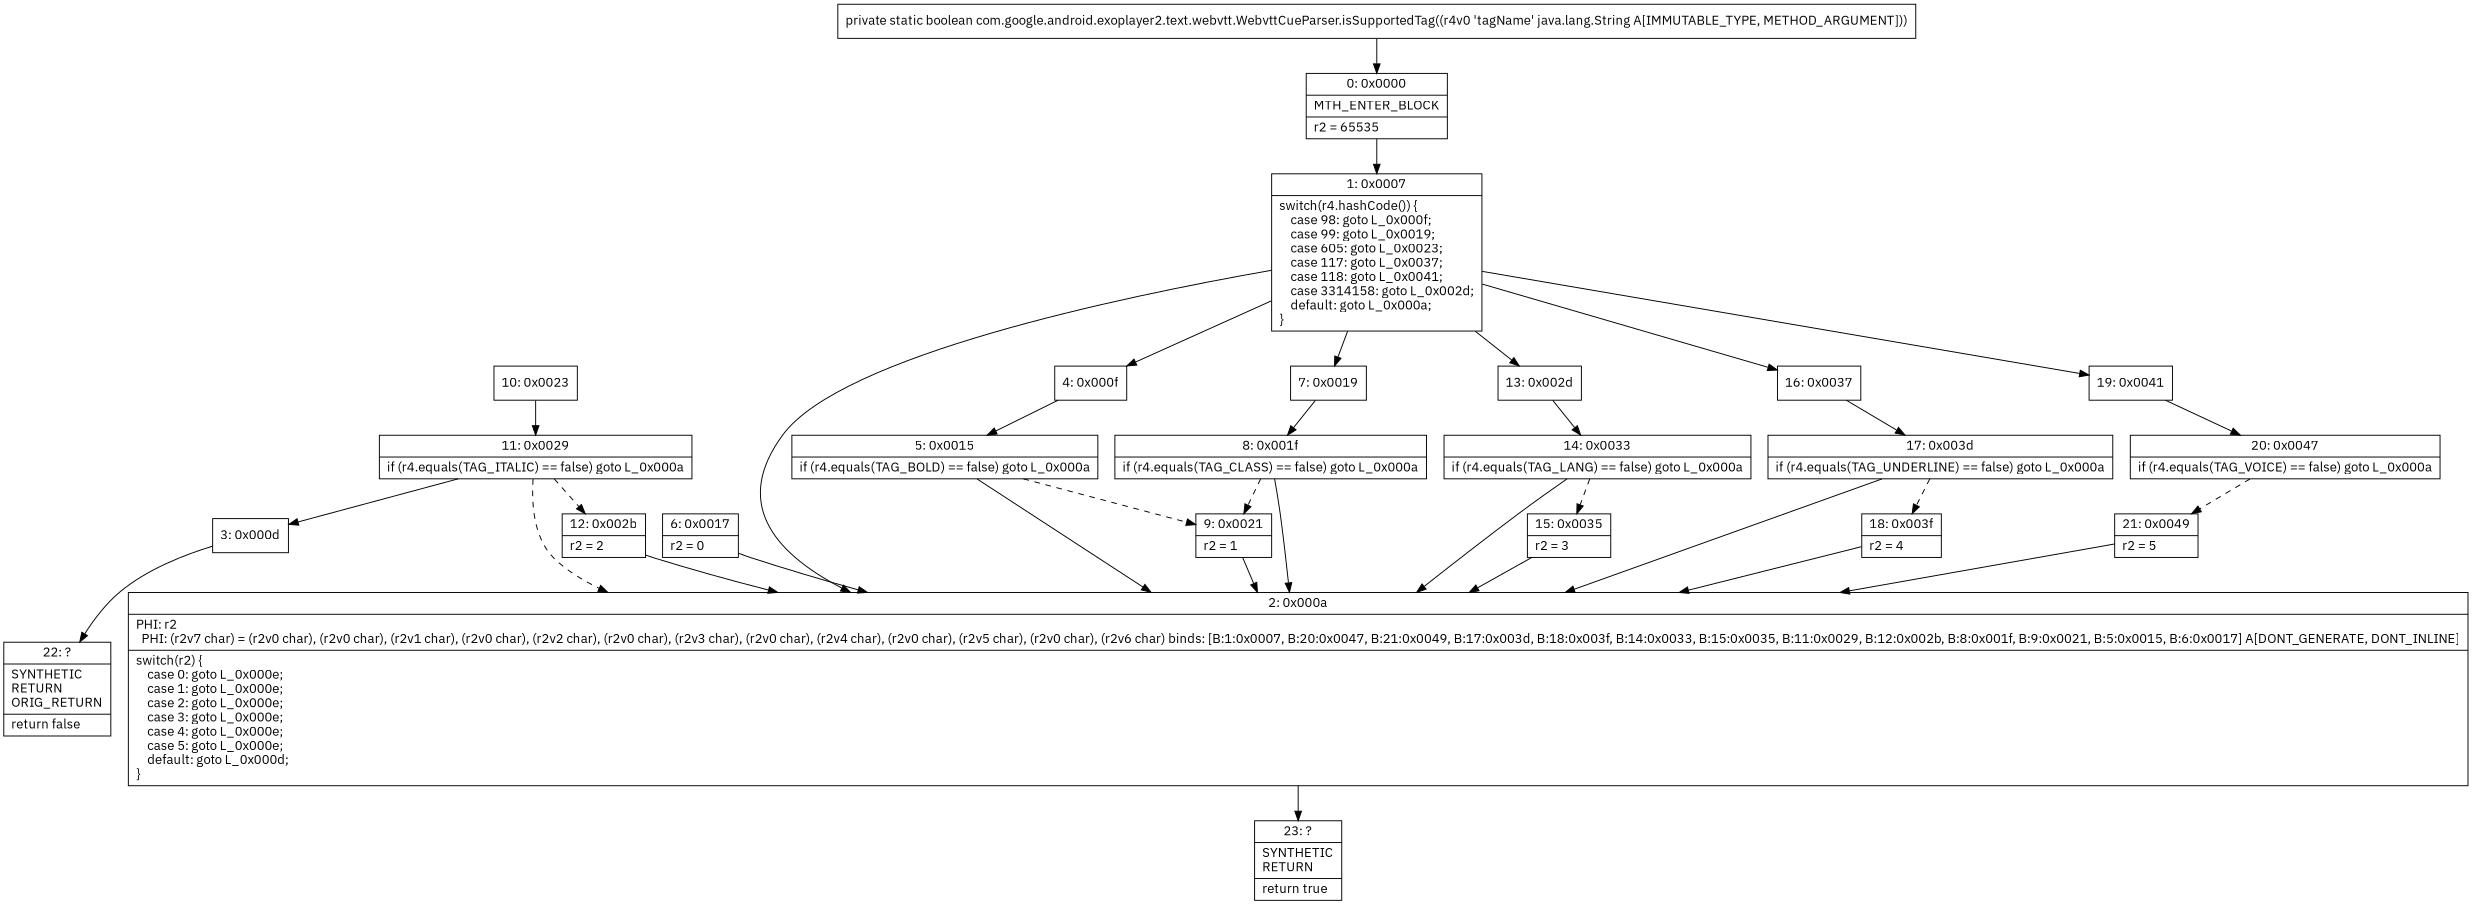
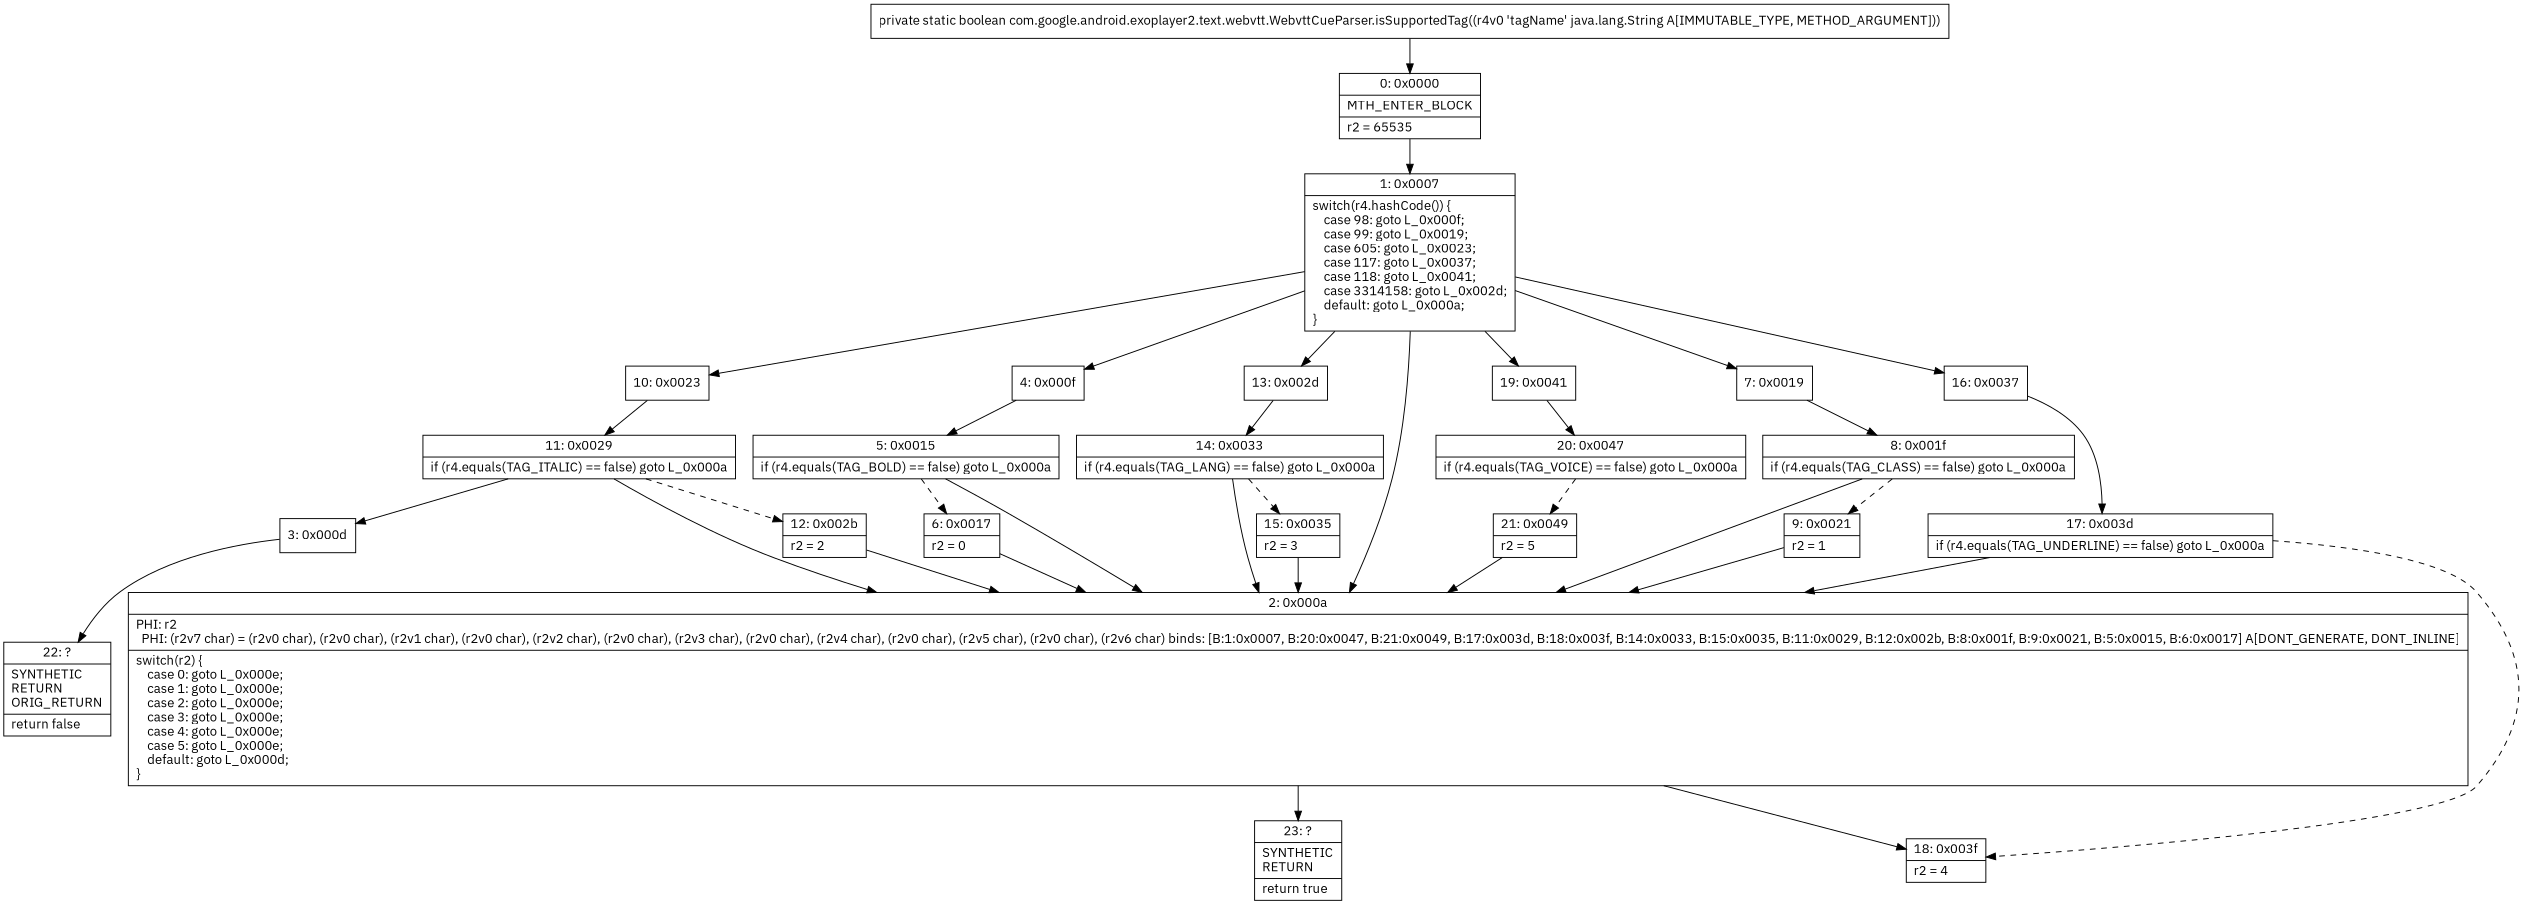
edge "1: 0x0007" -> "10: 0x0023": added
edge "5: 0x0015" -> "9: 0x0021": now "5: 0x0015" -> "6: 0x0017"
edge "11: 0x0029" -> "2: 0x000a": style dashed -> solid
edge "18: 0x003f" -> "2: 0x000a": reversed
